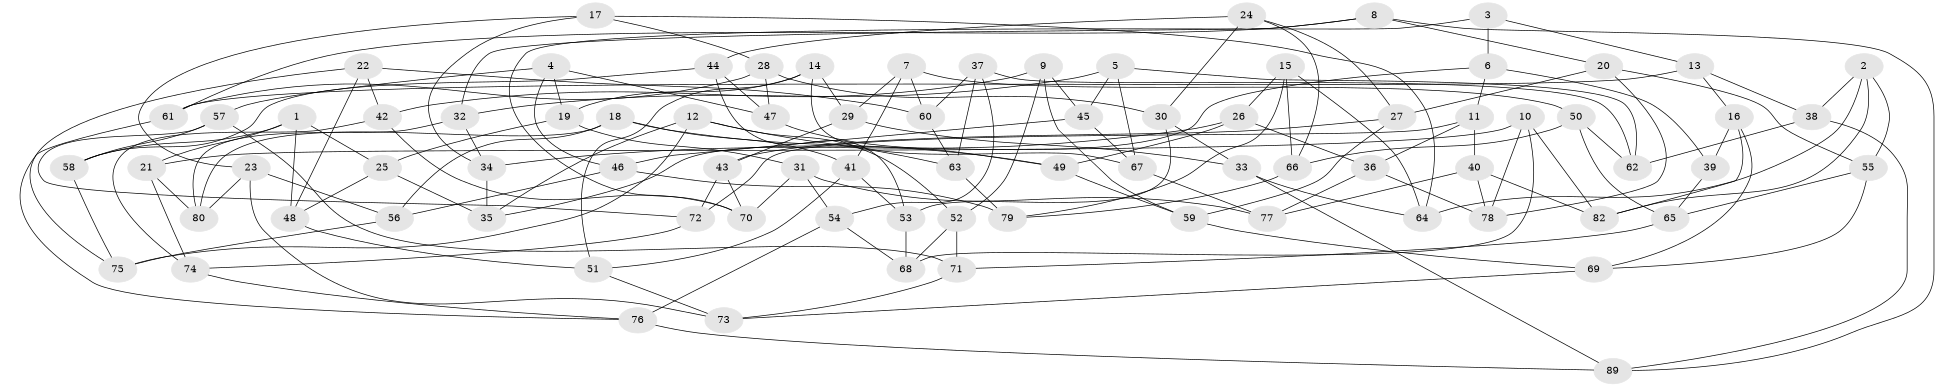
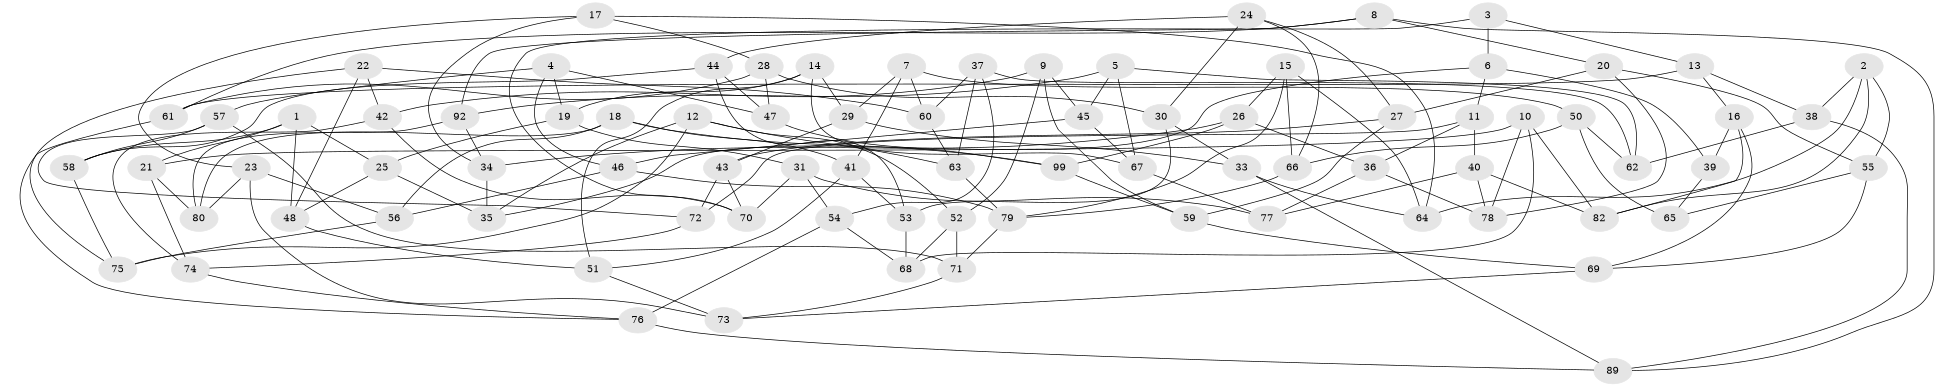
node "32": label "32" -> "92"
node "49": label "49" -> "99"
edge "65" -- "71": now "79" -- "71"
